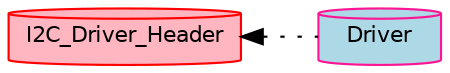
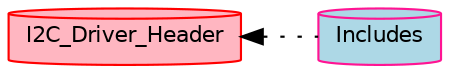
node "Driver": label "Driver" -> "Includes"
